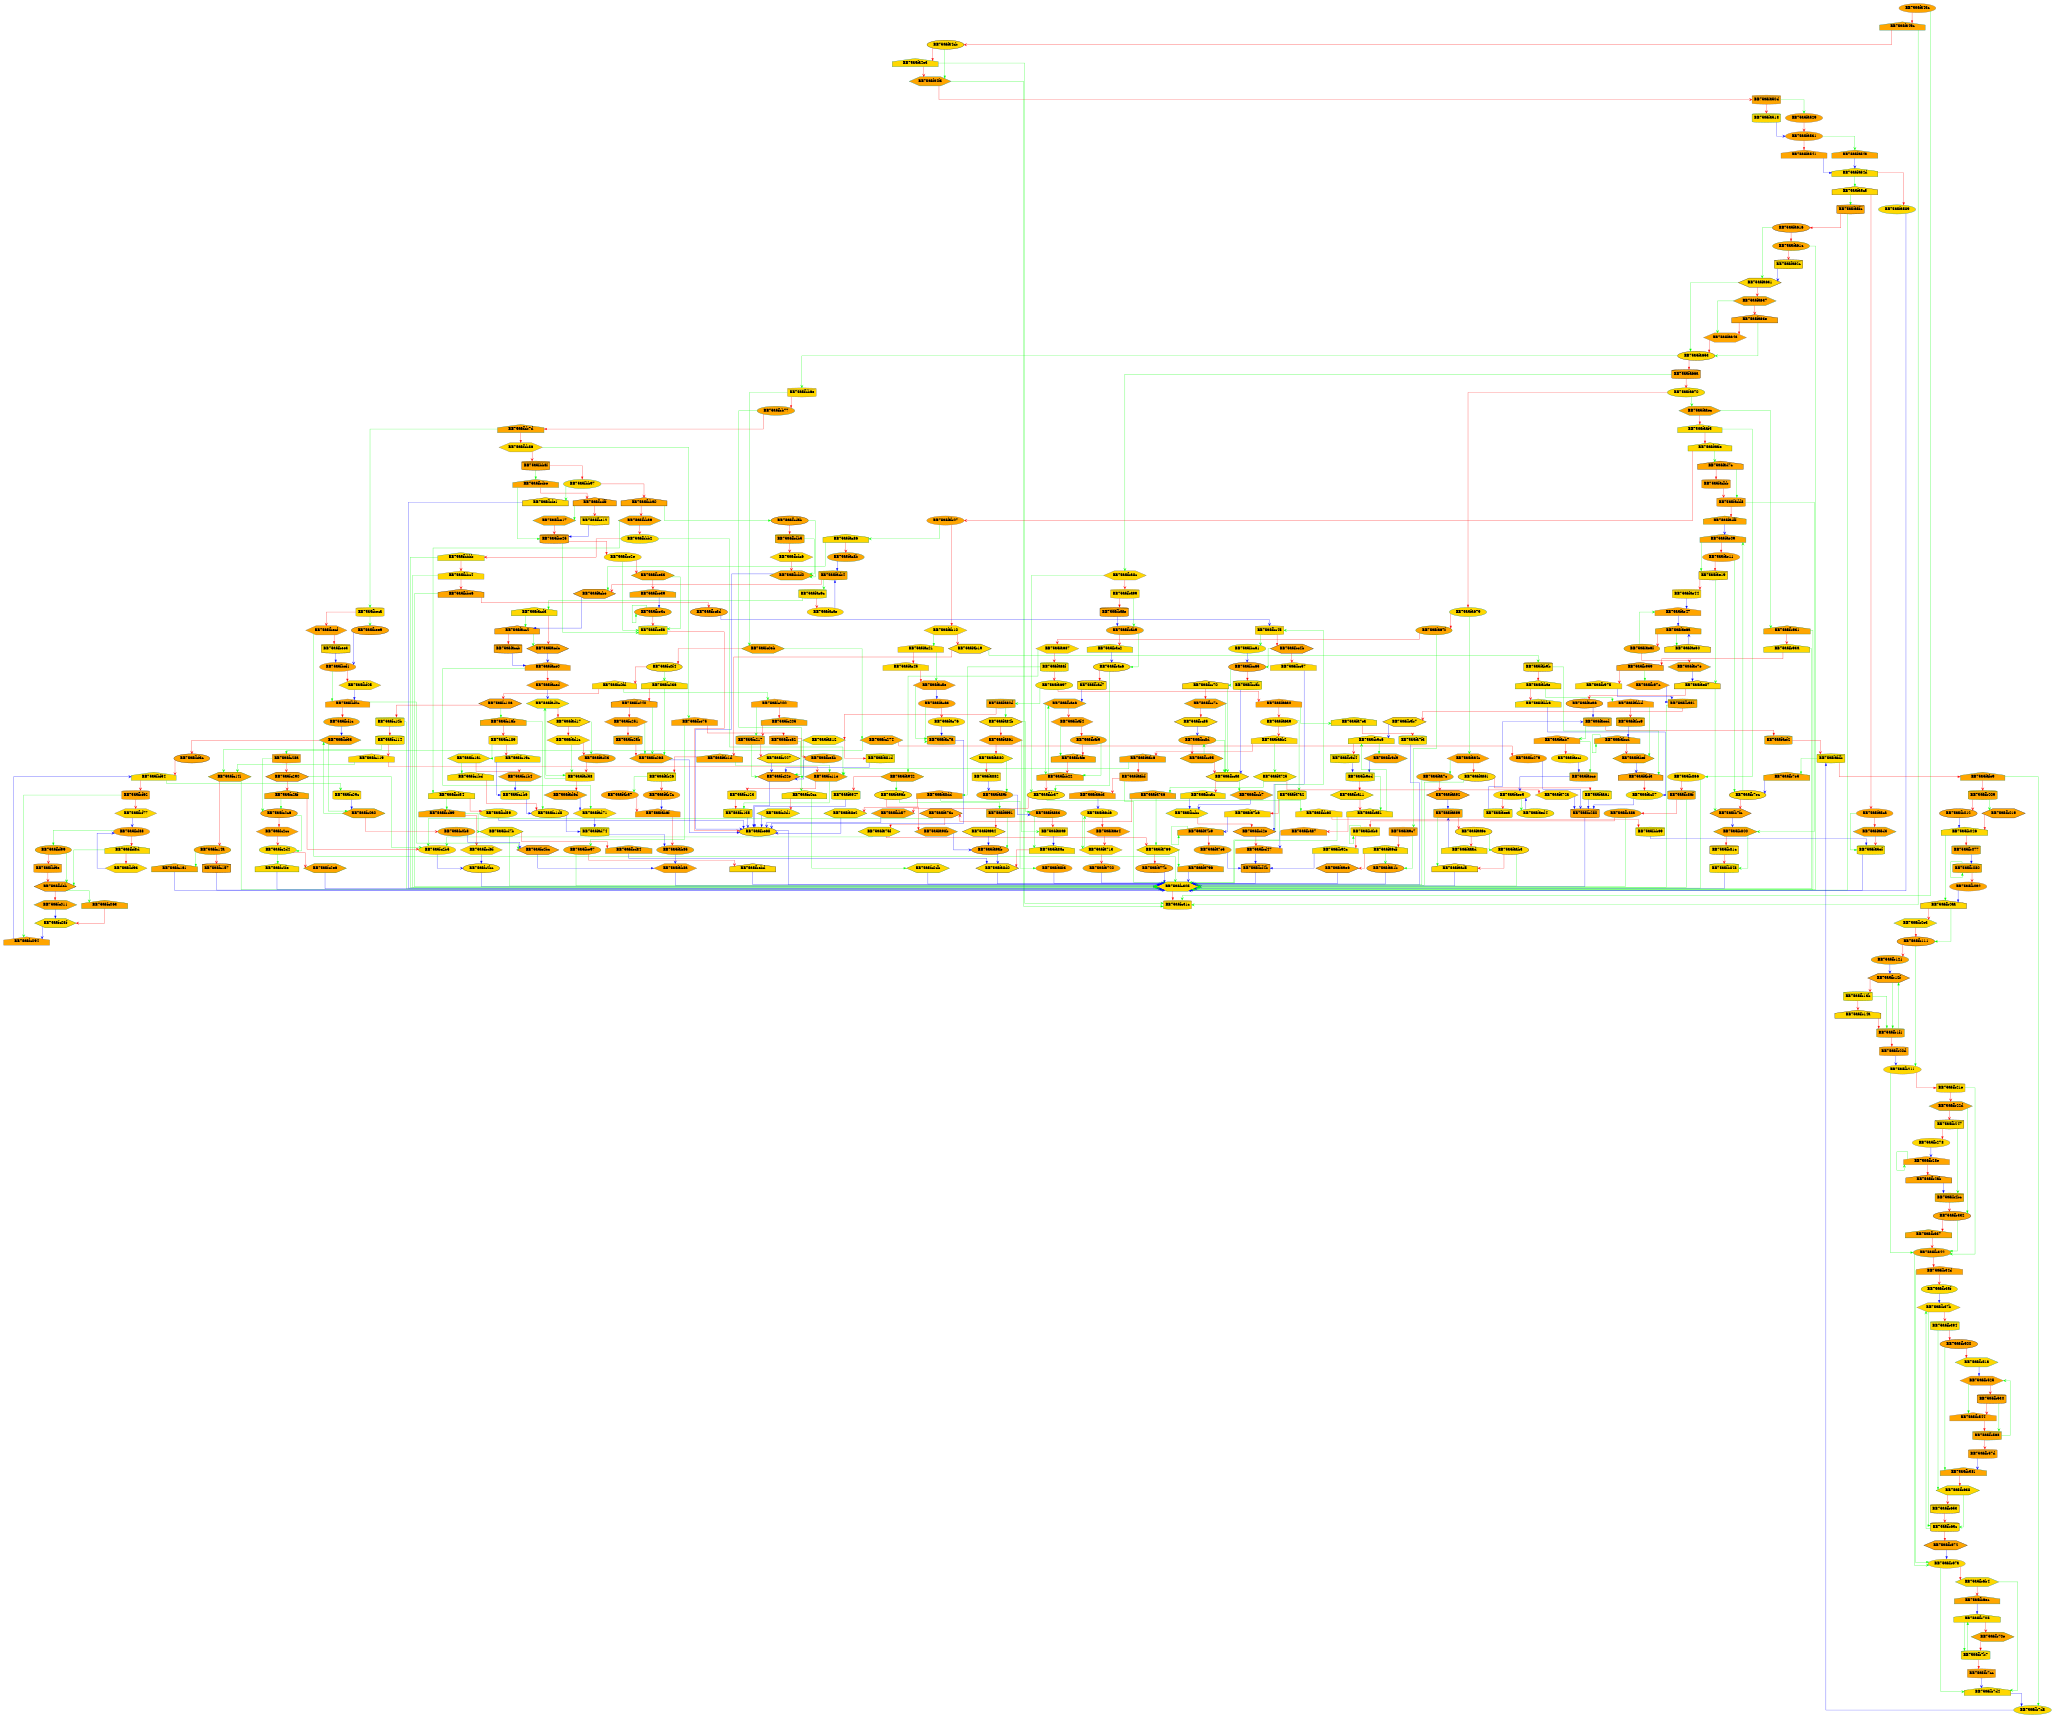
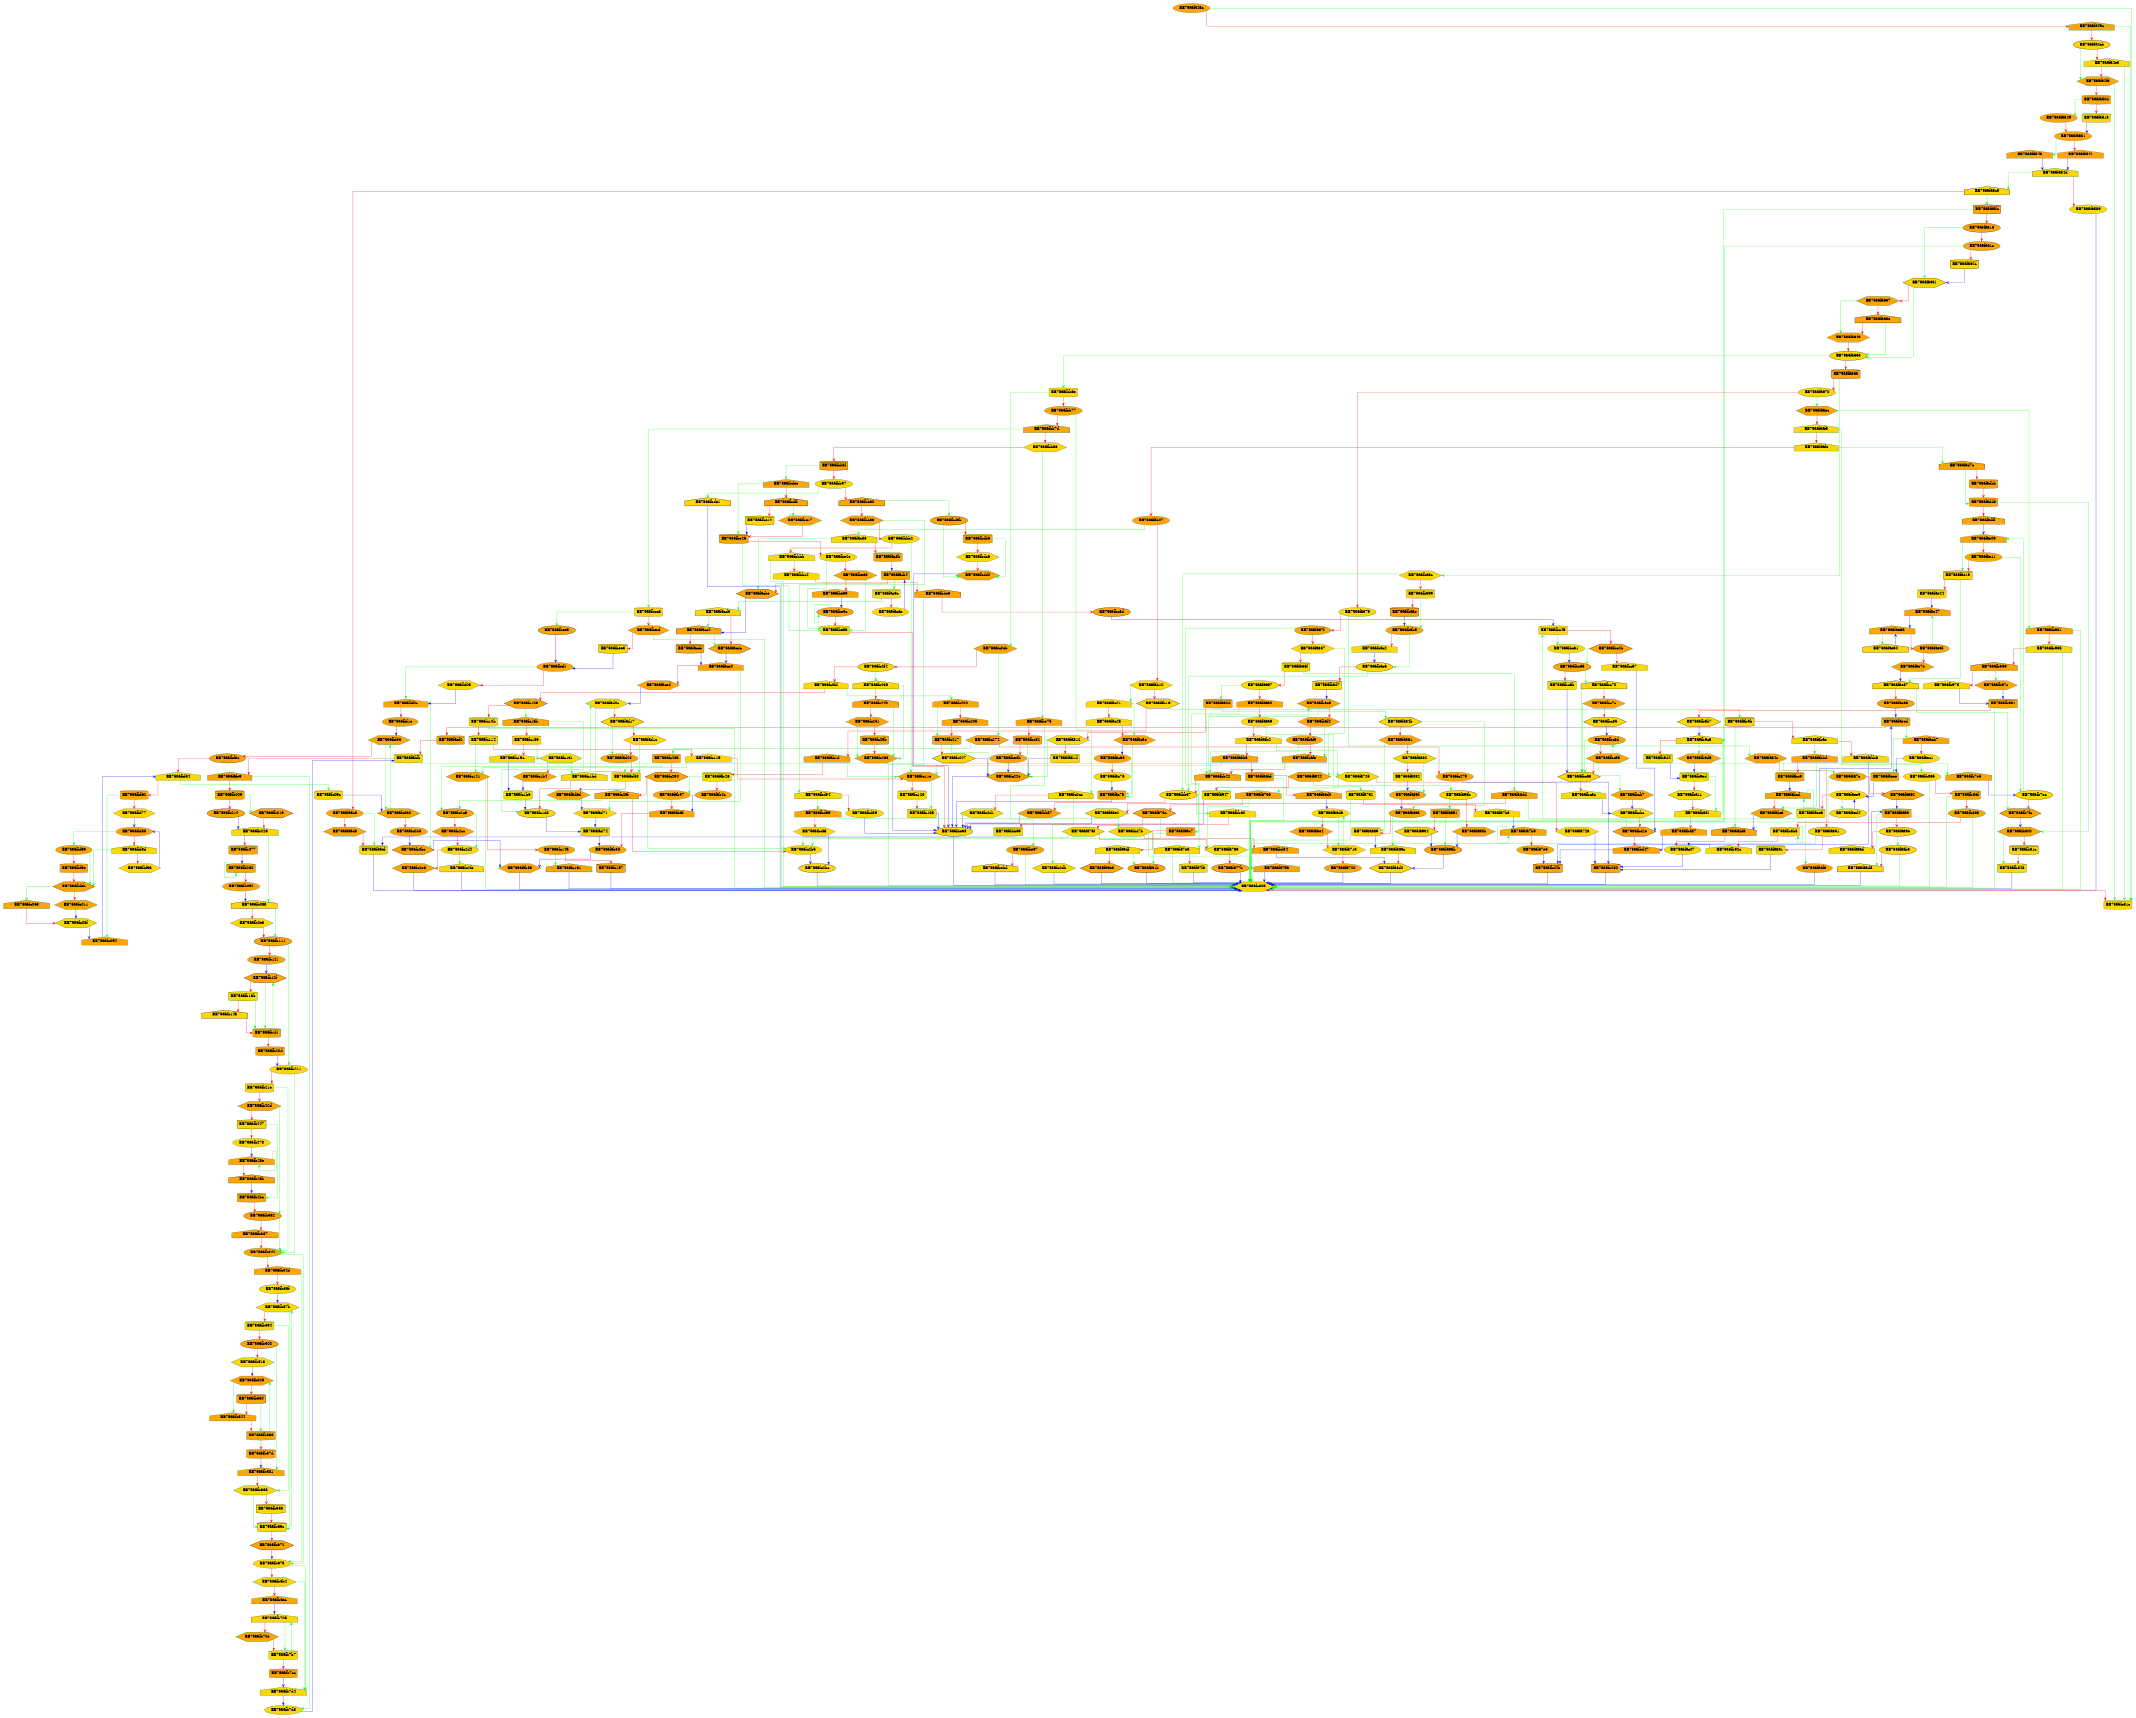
node "BB75a5fac8b": shape ellipse -> cylinder
edge "BB75a5fa7ea" -> "BB75a5fc305": added
